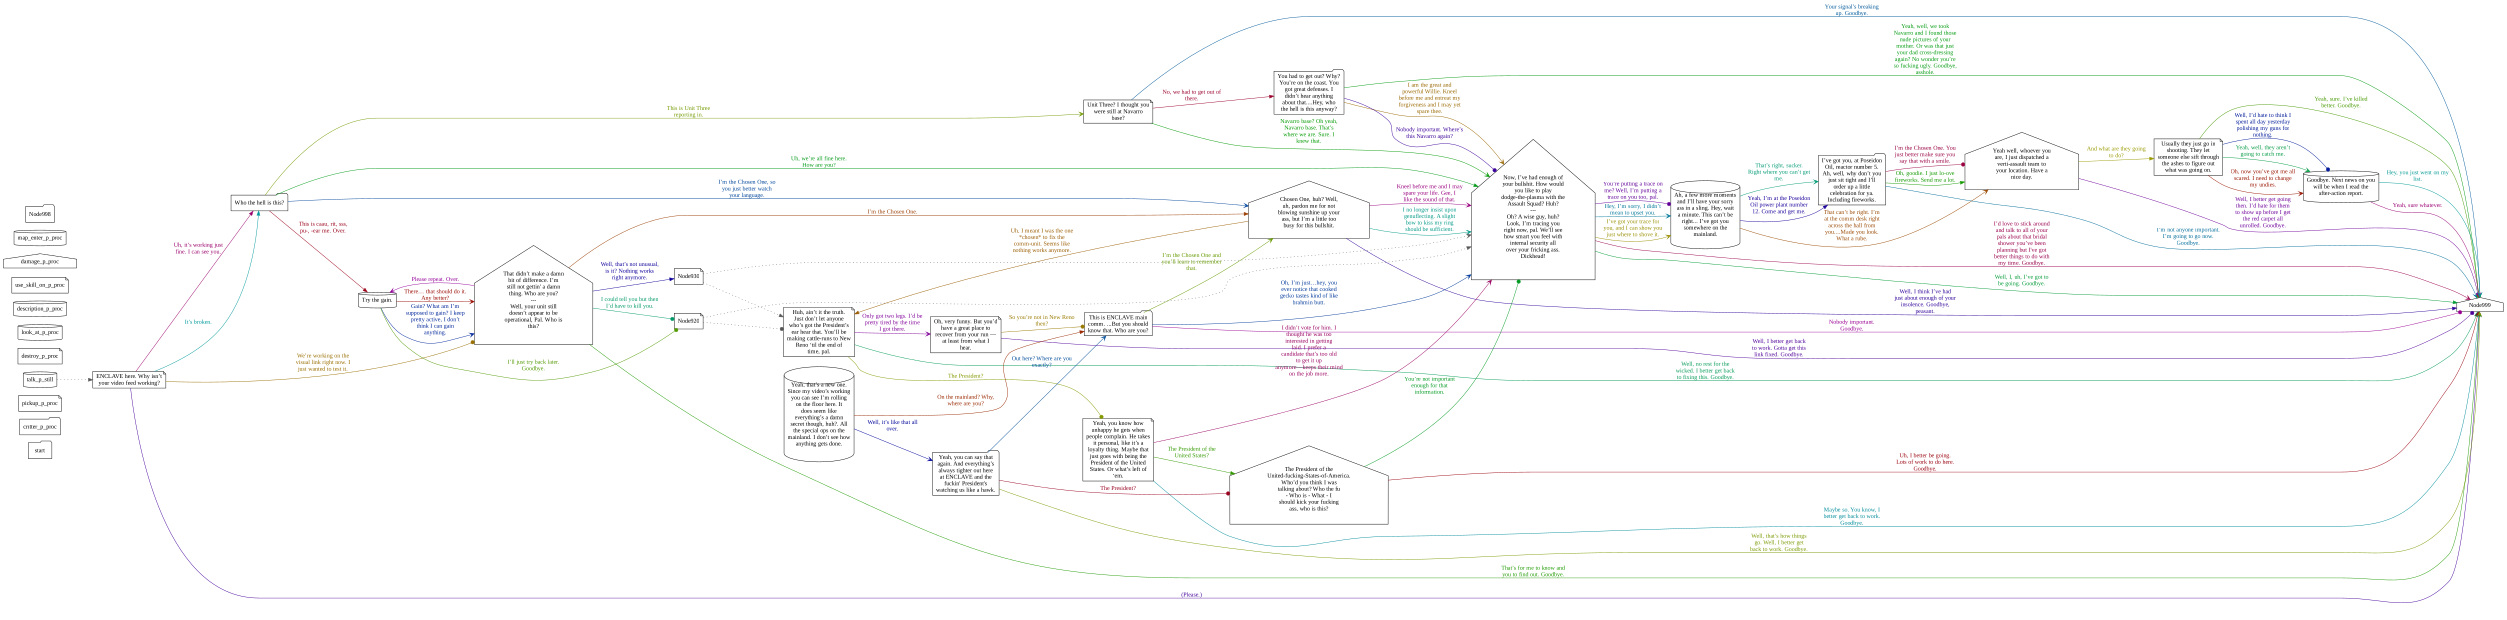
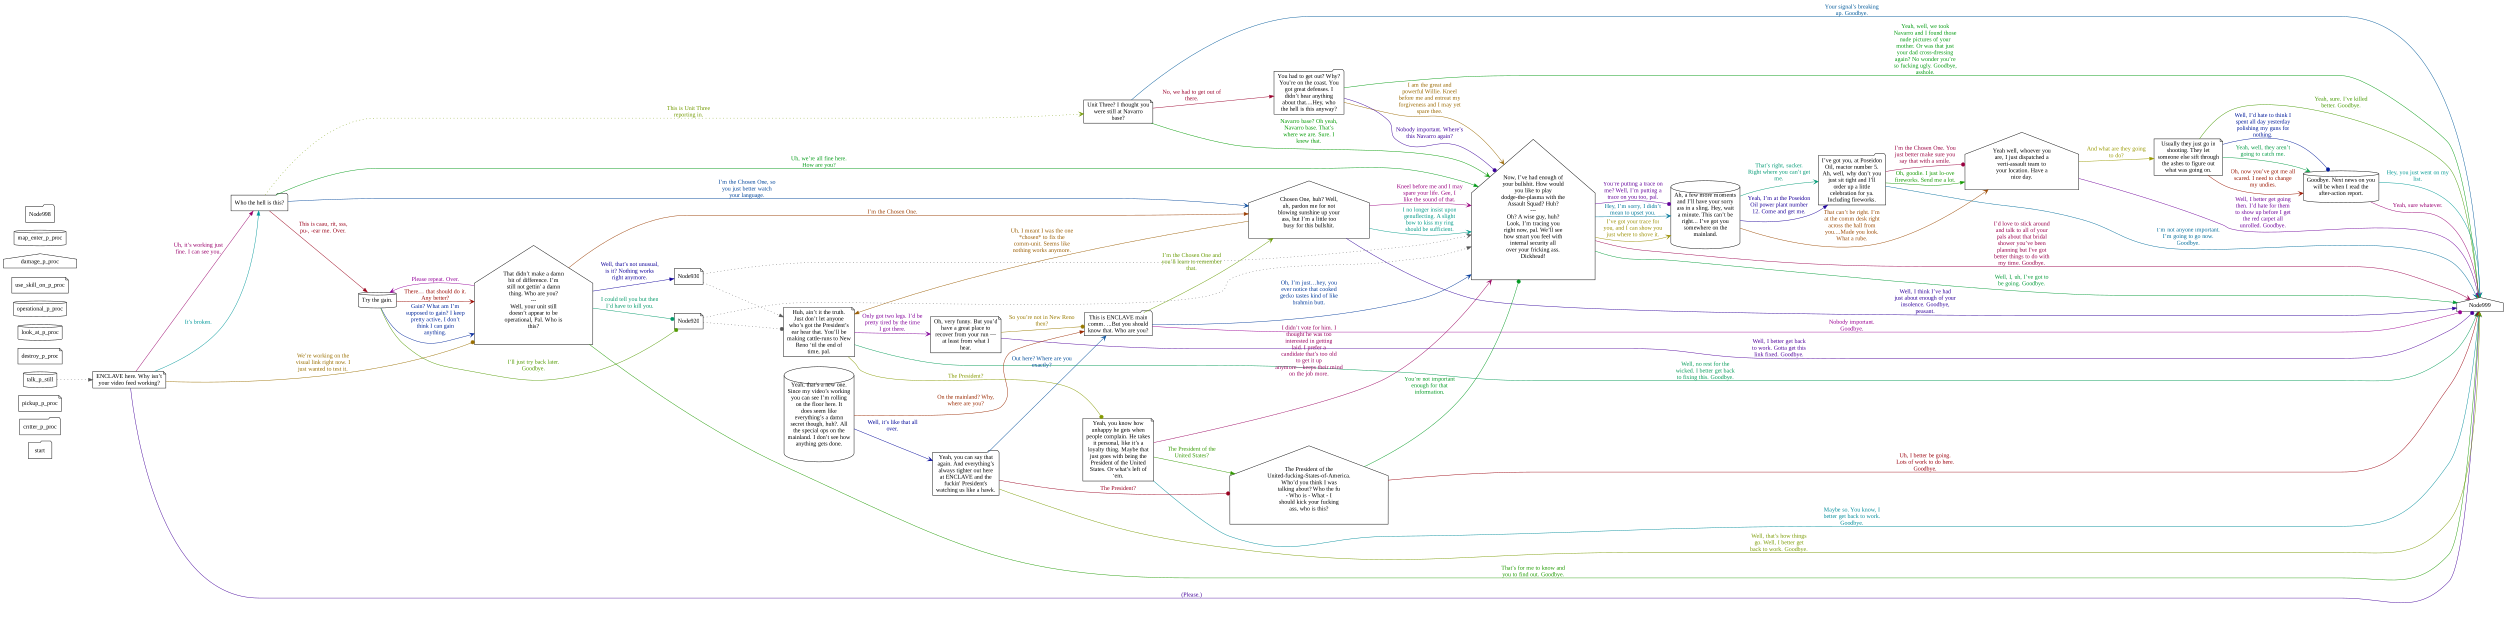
edge "Who the hell is this?" -> "Unit Three? I thought you were still at Navarro base?": style solid -> dotted
node "description_p_proc": label "description_p_proc" -> "operational_p_proc"
